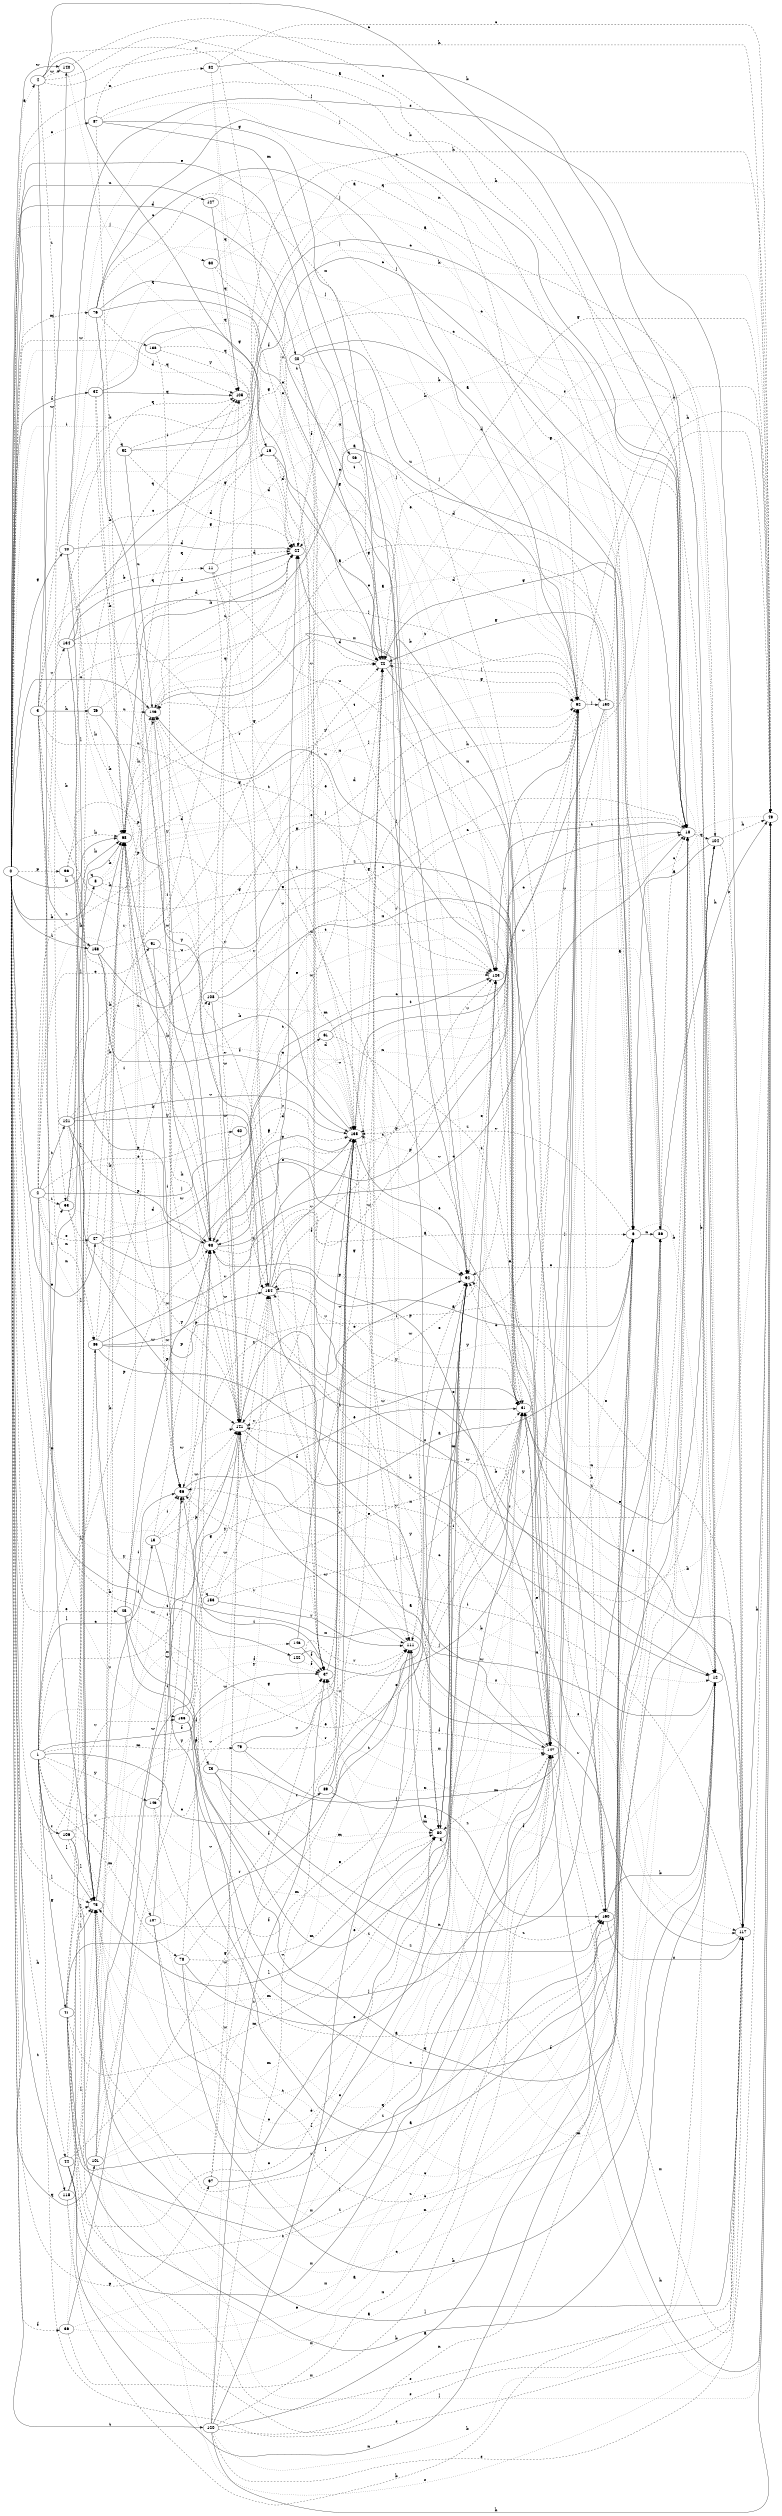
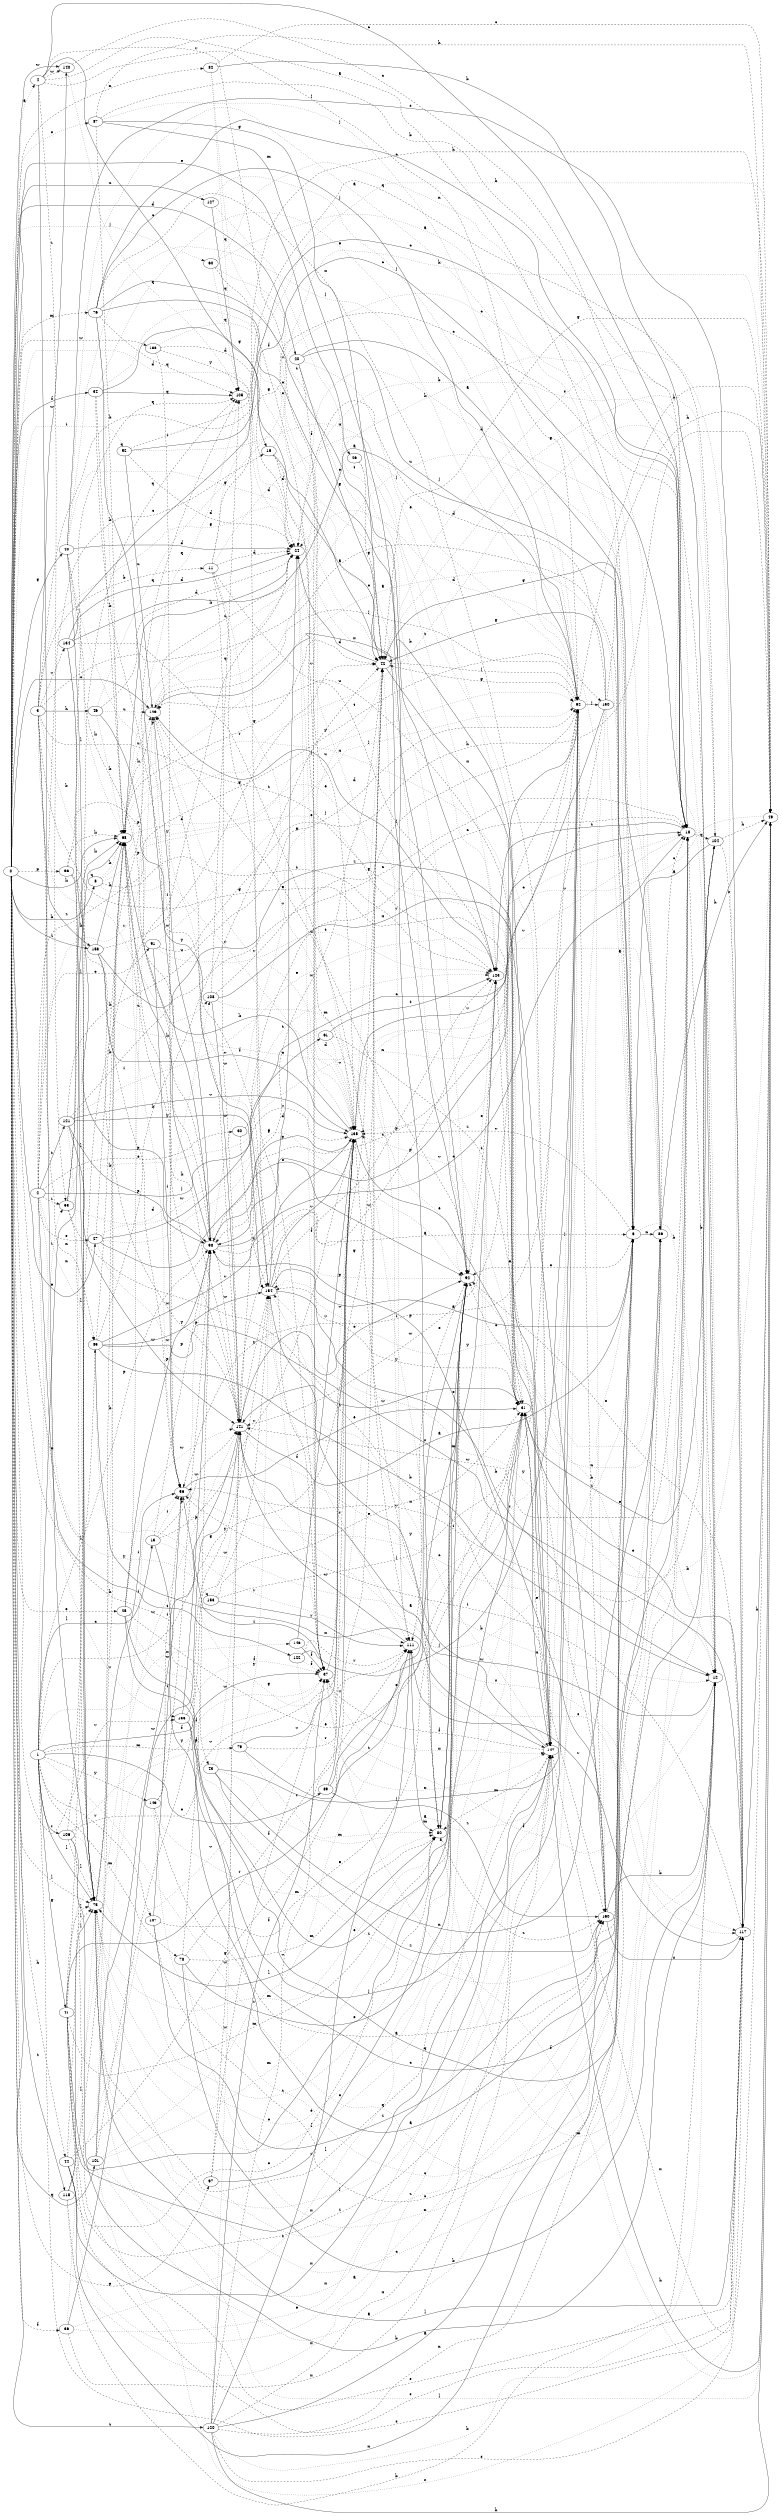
edge "34" -> "62": label "j" -> "e"
edge "138" -> "24": label "q" -> "d"
